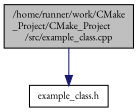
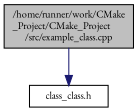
node "example_class.h": label "example_class.h" -> "class_class.h"
